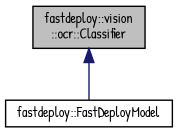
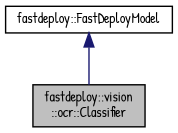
edge "fastdeploy::FastDeployModel" -> "fastdeploy::vision ::ocr::Classifier": reversed
